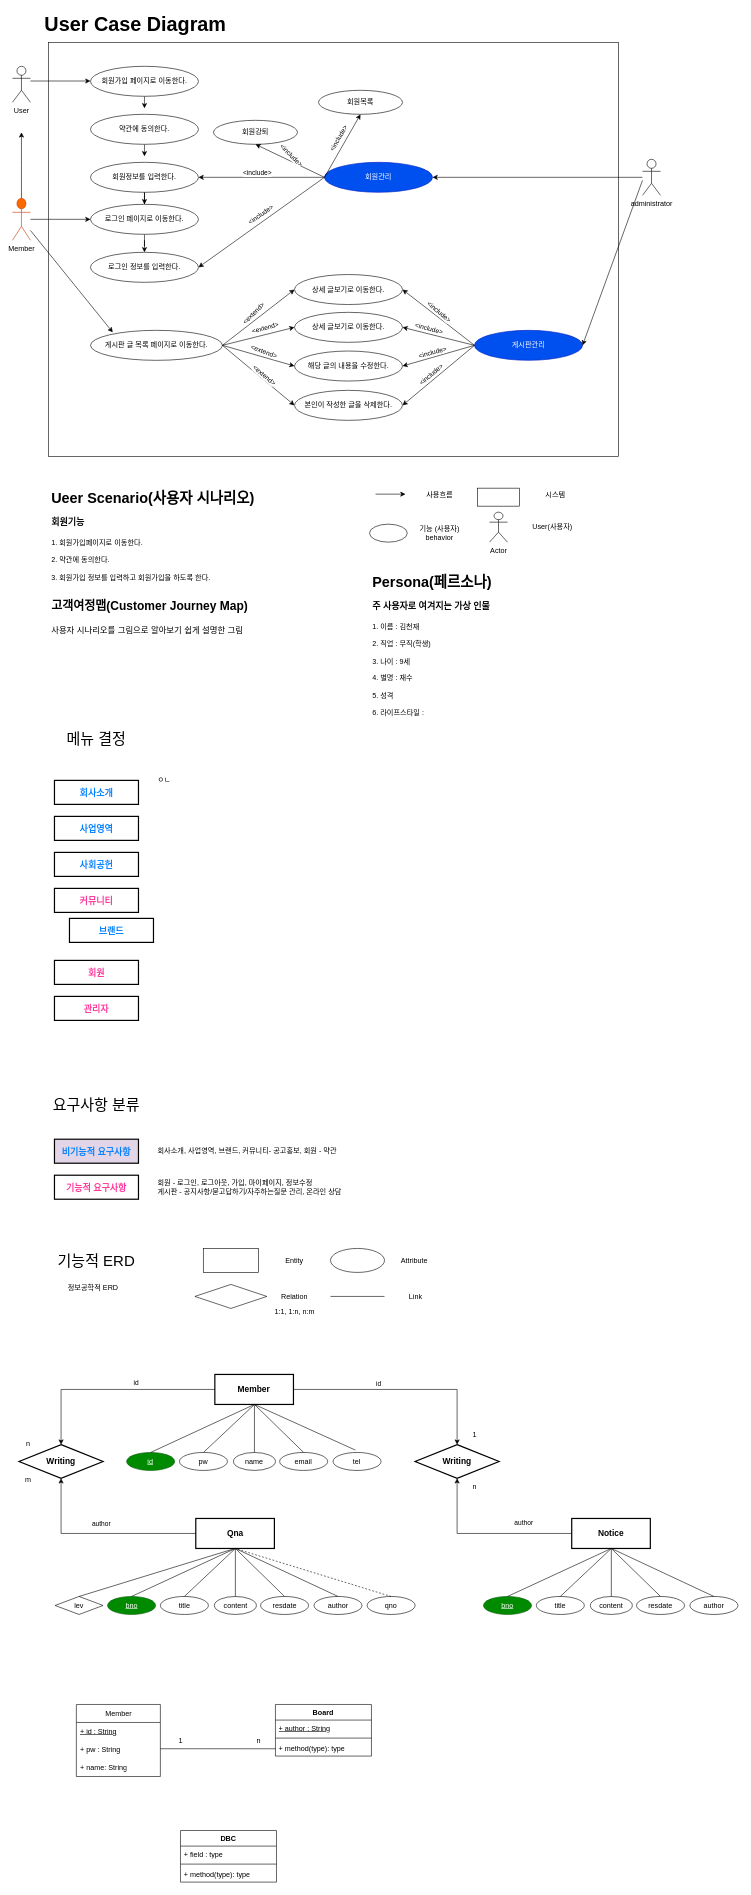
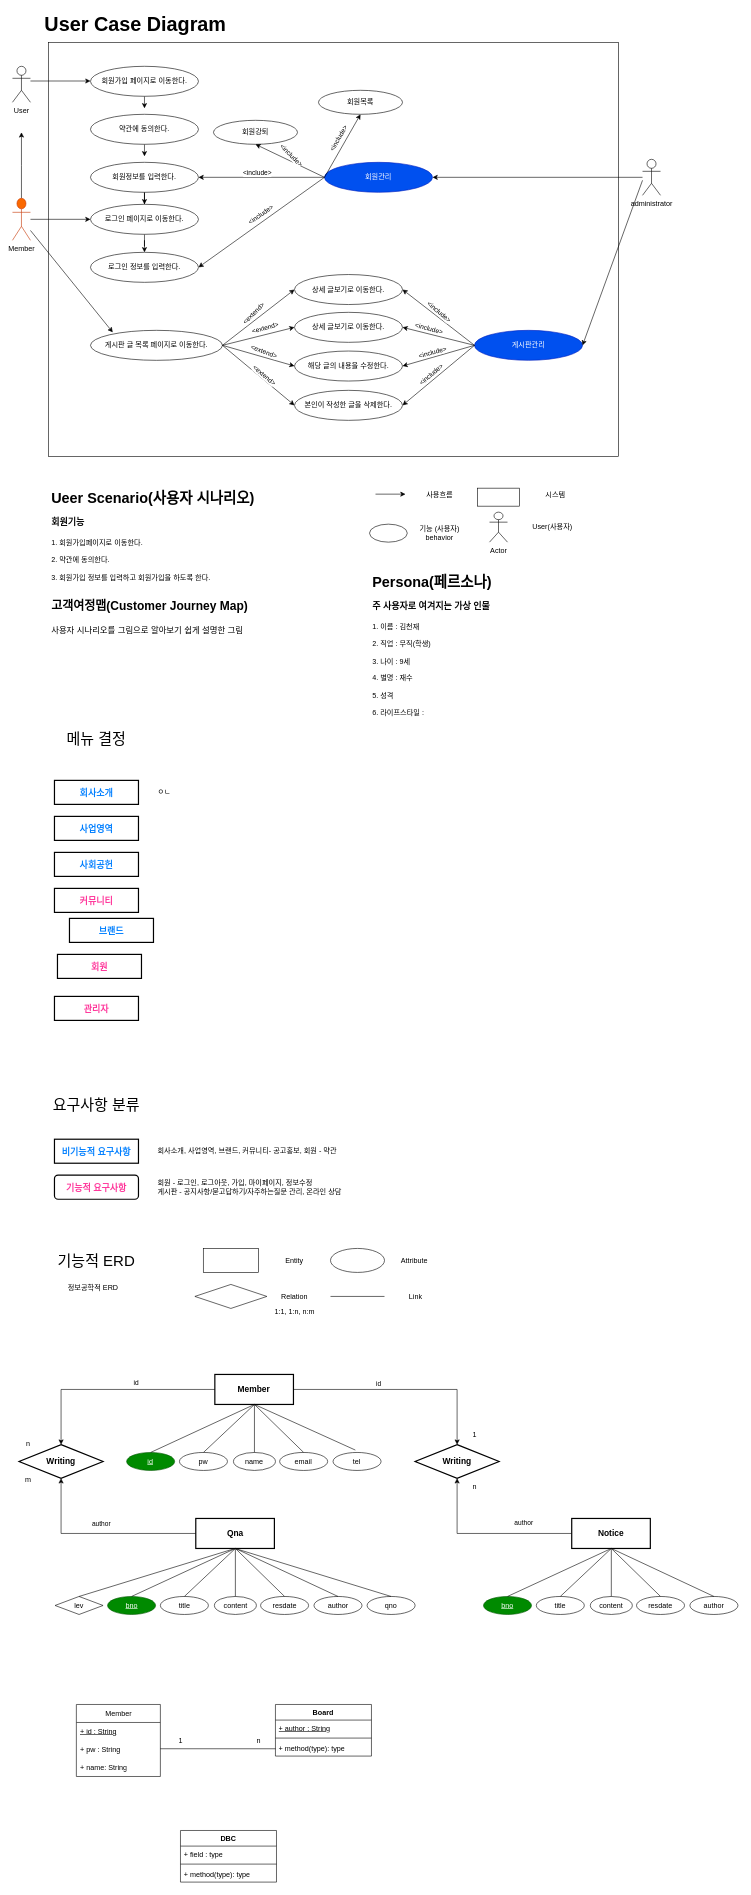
node "ㅇㄴ": moved (294, 780) -> (294, 792)
node "회원": moved (96, 972) -> (99, 966)
node "비기능적 요구사항": fillcolor #e1d5e7 -> #ffffff
node "기능적 요구사항": shape rectangle -> rounded rectangle
edge "Qna" -- "qno": style dashed -> solid
